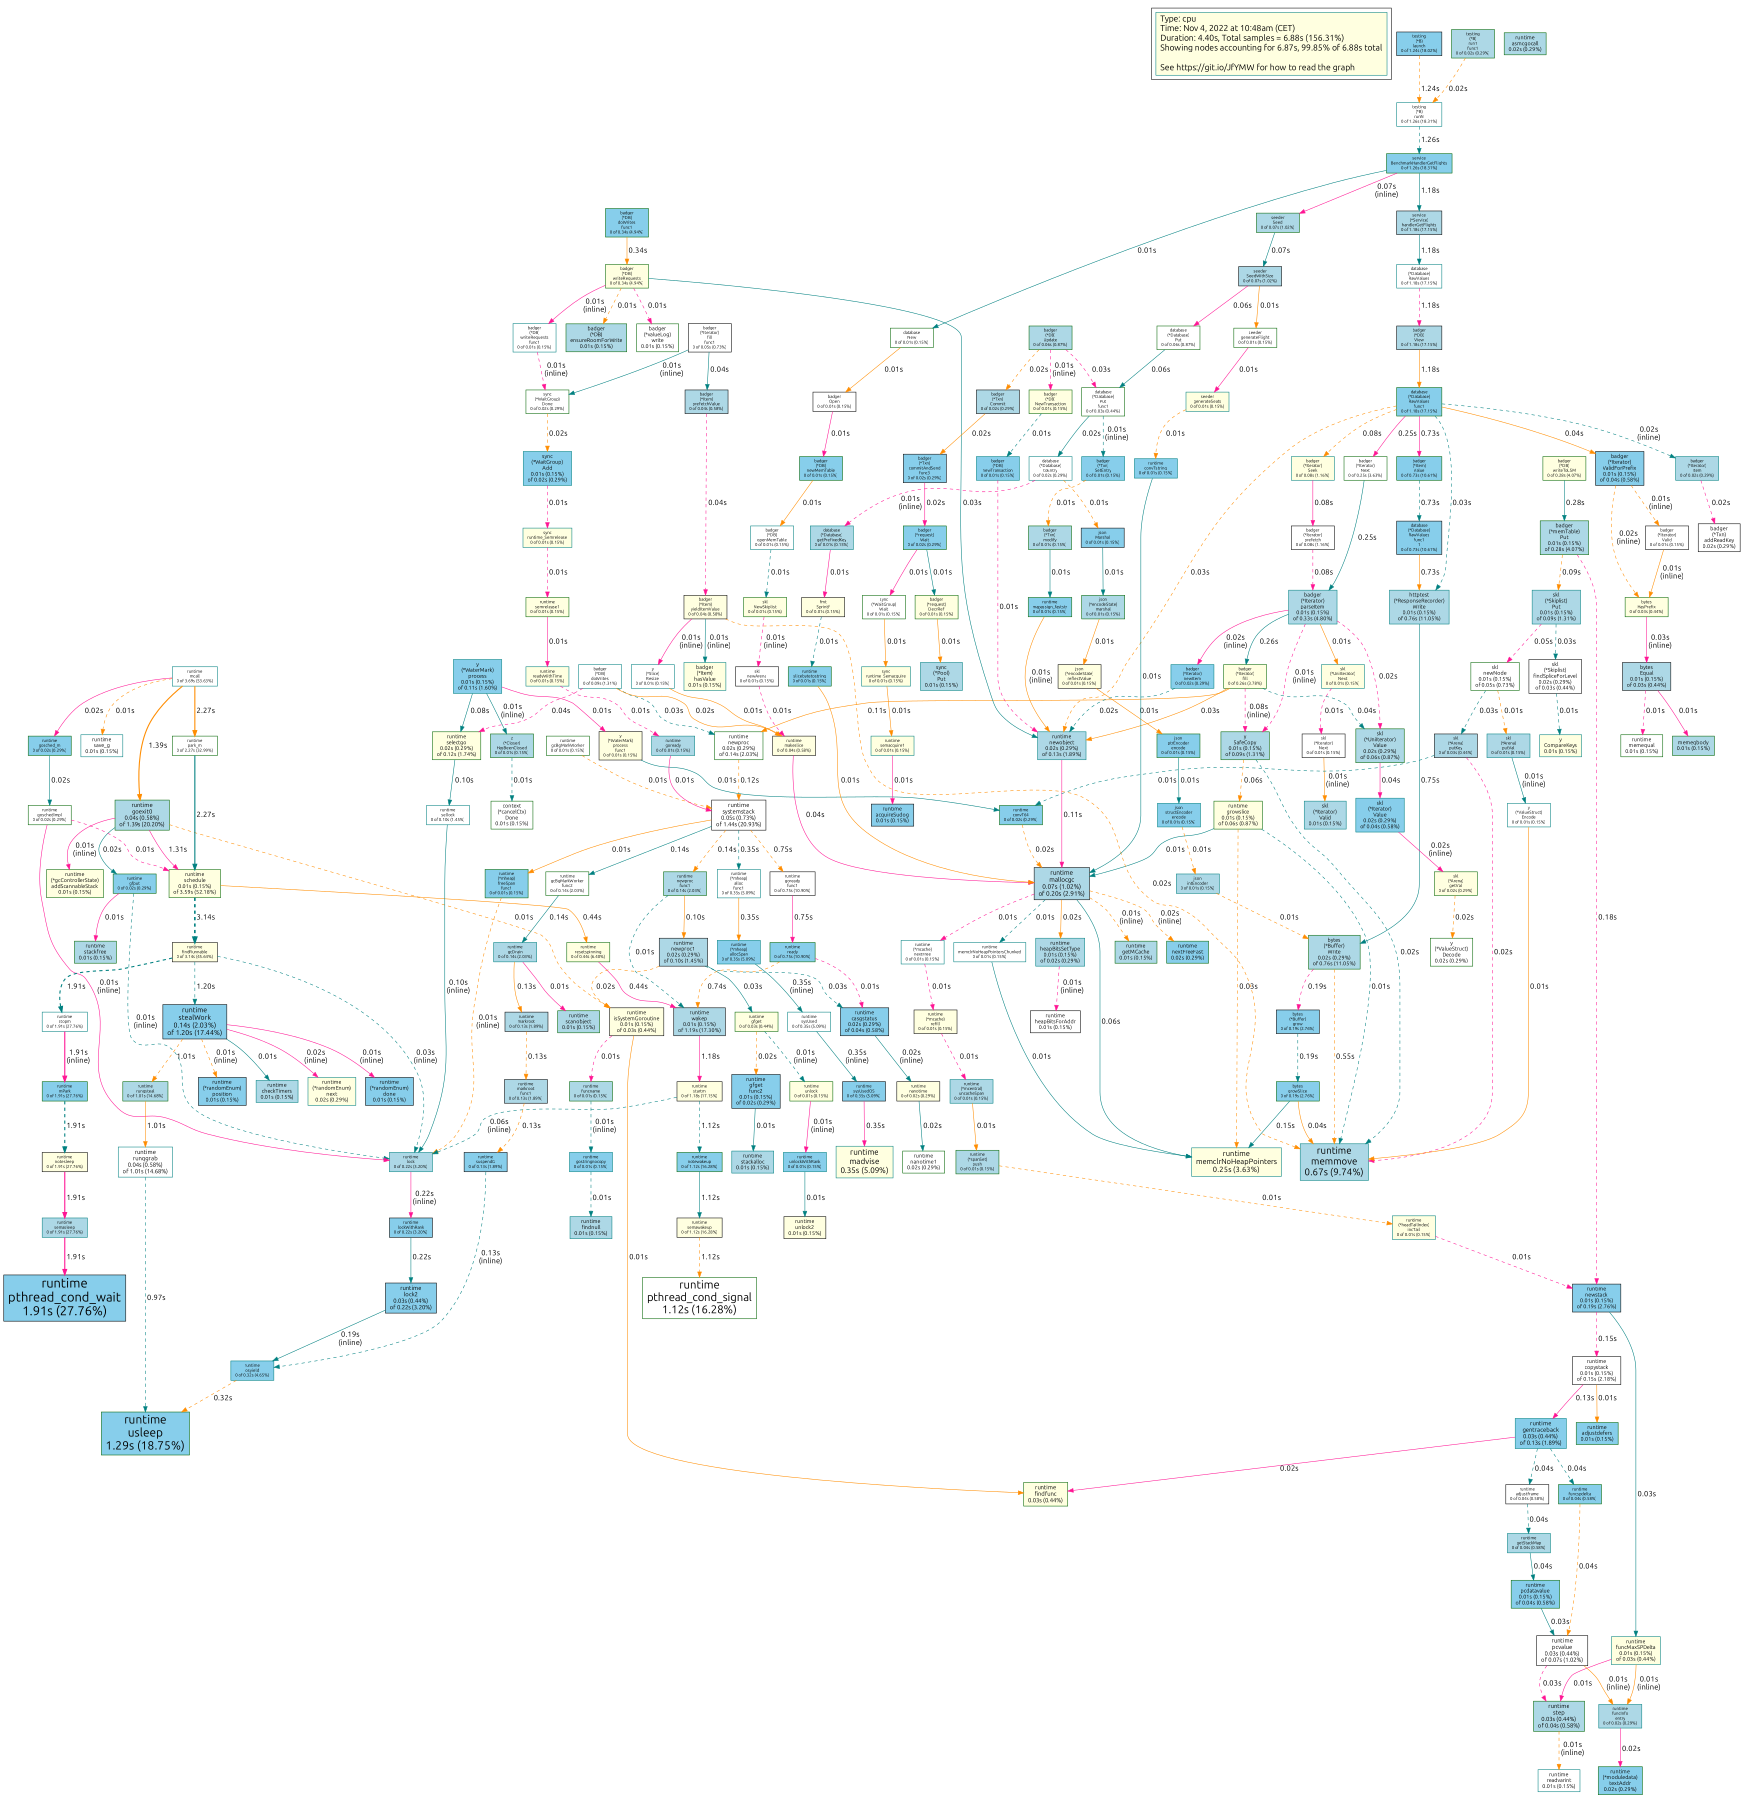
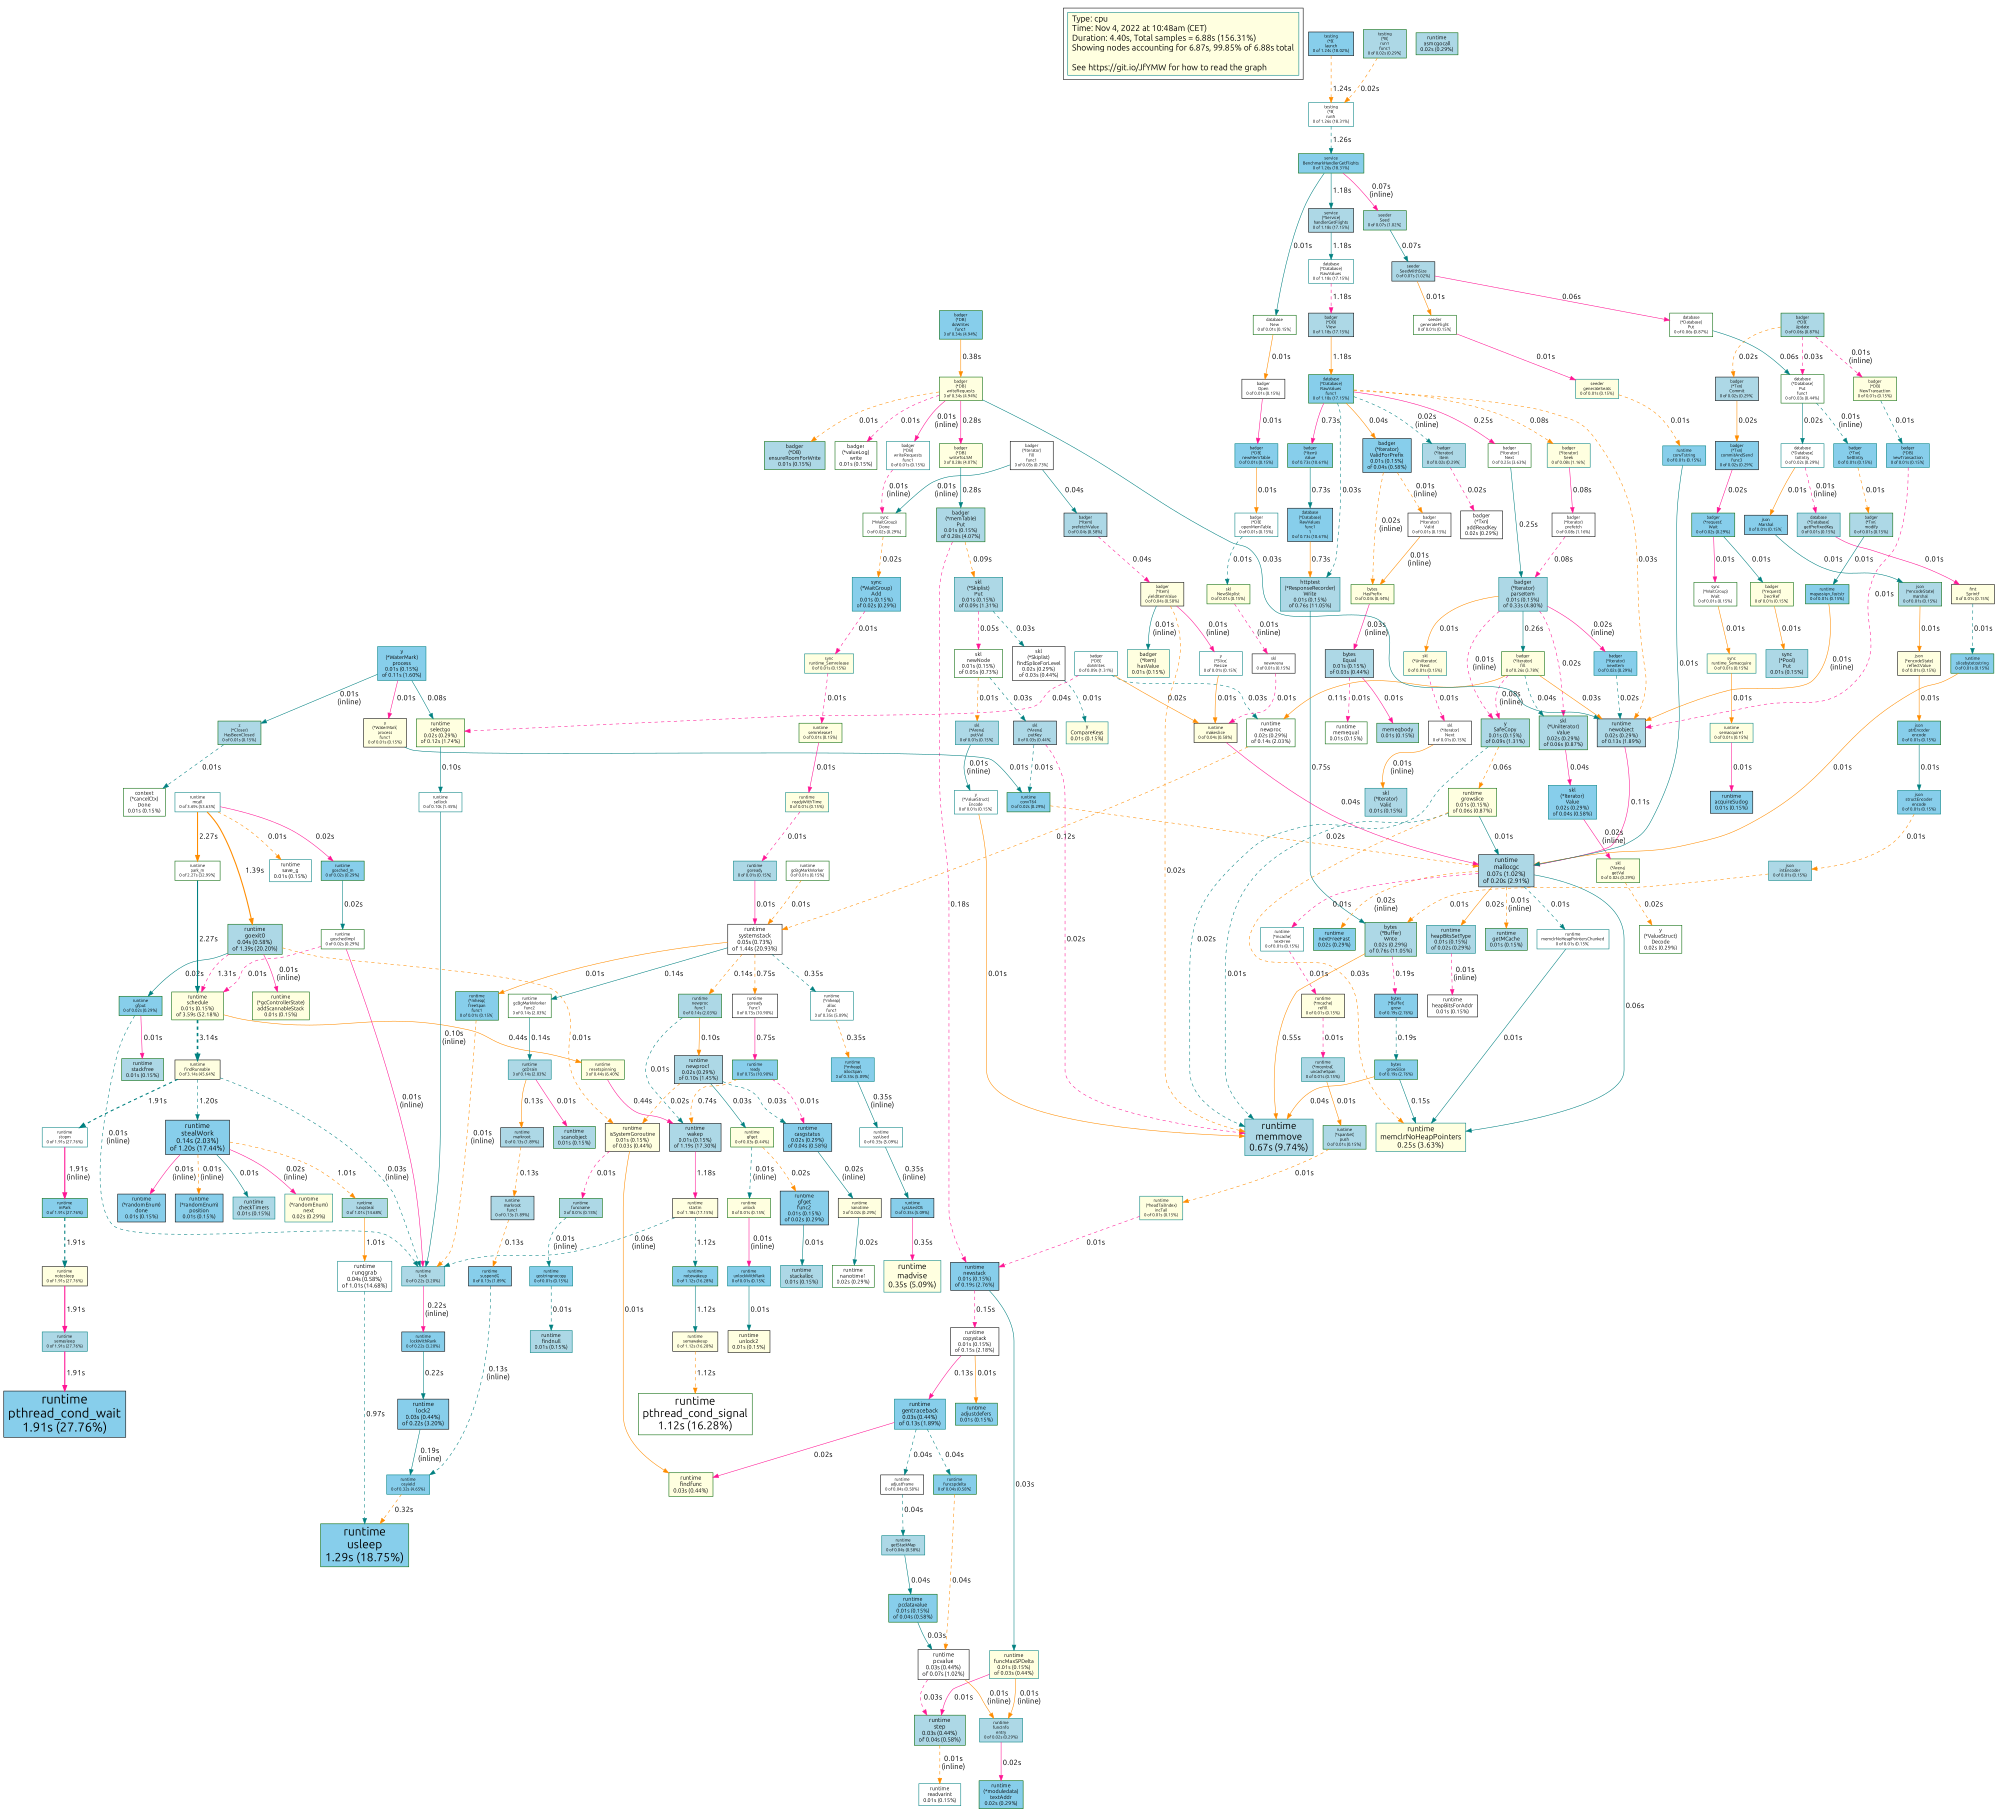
edge "badger (*DB) doWrites func1 0 of 0.34s (4.94%)" -> "badger (*DB) writeRequests 0 of 0.34s (4.94%)": label " 0.34s" -> " 0.38s"
edge "badger (*DB) writeRequests 0 of 0.34s (4.94%)" -> "badger (*DB) writeToLSM 0 of 0.28s (4.07%)": added, label "0.28s"
node "badger (*DB) newMemTable 0 of 0.01s (0.15%)": color darkgreen -> teal
edge "badger (*Item) Value 0 of 0.73s (10.61%)" -> "database (*Database) RawValues func1 1 0 of 0.73s (10.61%)": style dashed -> solid
edge "database (*Database) toEntry 0 of 0.02s (0.29%)" -> "json Marshal 0 of 0.01s (0.15%)": style dashed -> solid
node "runtime newobject 0.02s (0.29%) of 0.13s (1.89%)": color teal -> black
edge "runtime goexit0 0.04s (0.58%) of 1.39s (20.20%)" -> "runtime schedule 0.01s (0.15%) of 3.59s (52.18%)": style solid -> dashed
edge "runtime (*mheap) alloc func1 0 of 0.35s (5.09%)" -> "runtime (*mheap) allocSpan 0 of 0.35s (5.09%)": style solid -> dashed
edge "bytes (*Buffer) Write 0.02s (0.29%) of 0.76s (11.05%)" -> "runtime memmove 0.67s (9.74%)": style dashed -> solid
